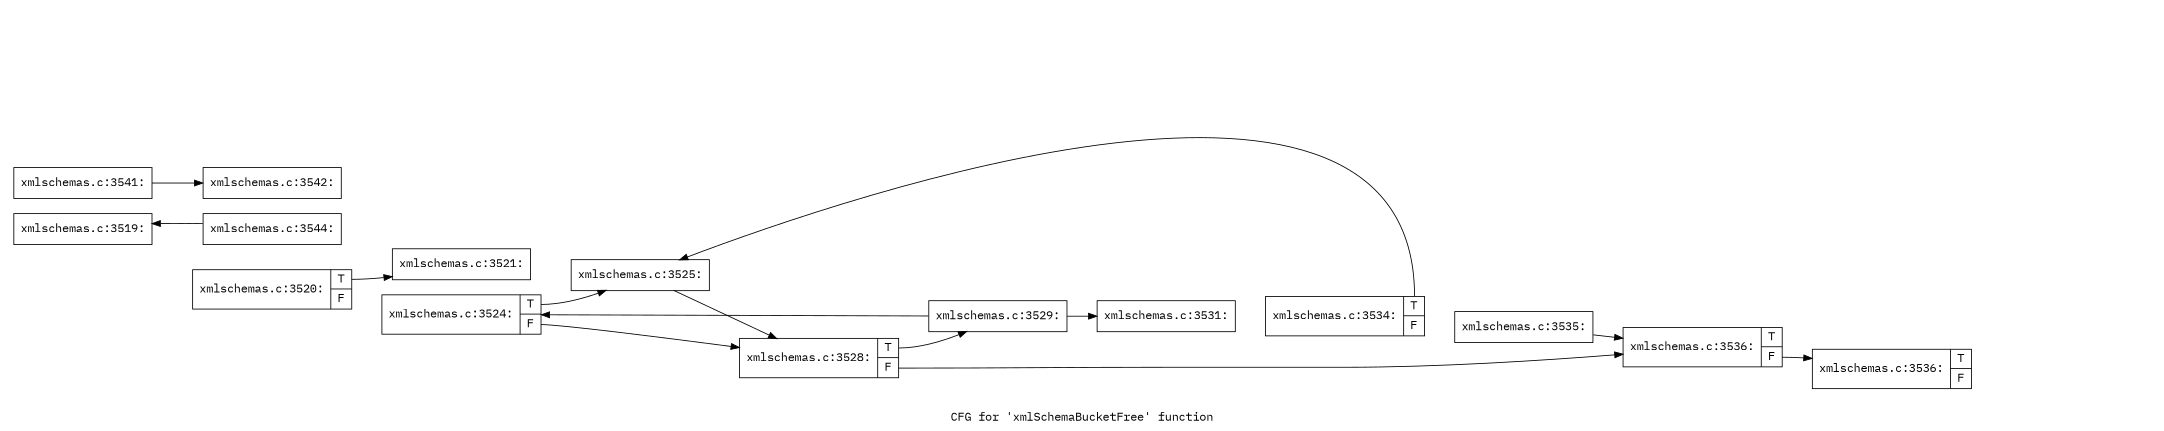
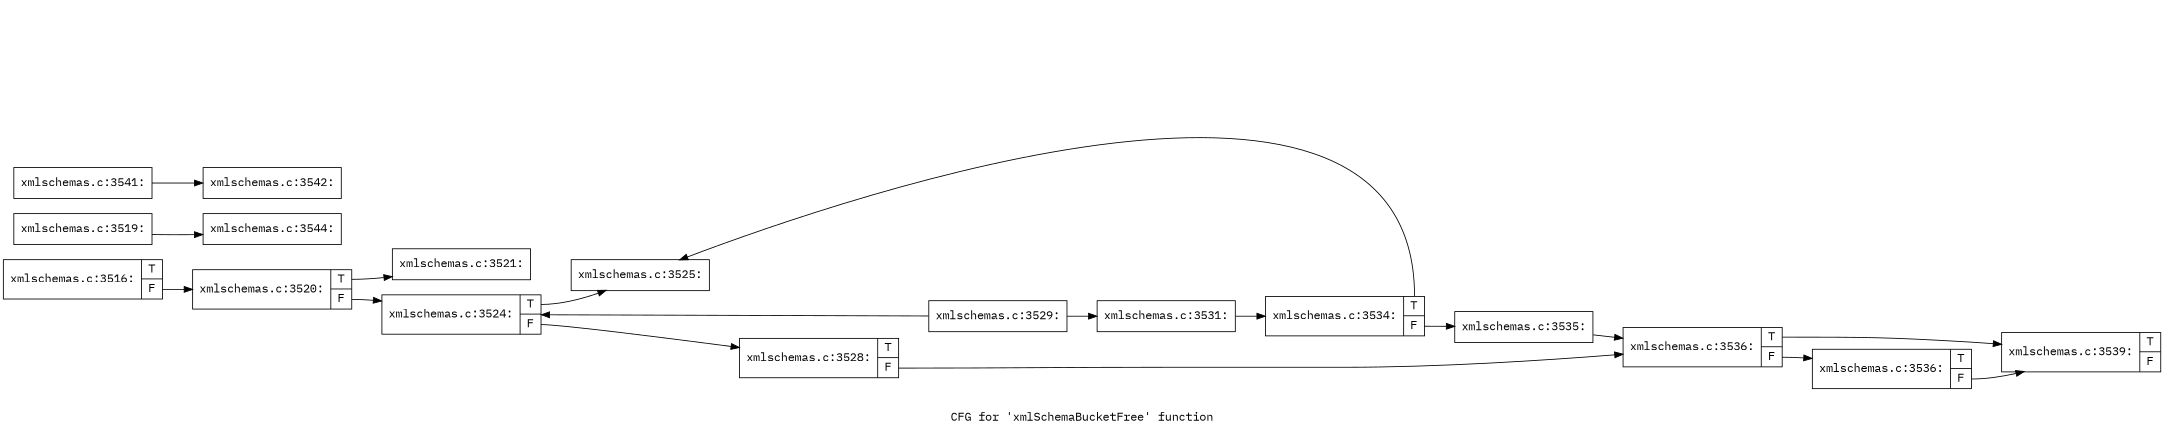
edge "xmlschemas.c:3544:" -> "xmlschemas.c:3519:": reversed
node "xmlschemas.c:3516:": added
edge "xmlschemas.c:3520:" -> "xmlschemas.c:3524:": added
edge "xmlschemas.c:3525:" -> "xmlschemas.c:3528:": removed
edge "xmlschemas.c:3531:" -> "xmlschemas.c:3534:": added
edge "xmlschemas.c:3534:" -> "xmlschemas.c:3535:": added
edge "xmlschemas.c:3528:" -> "xmlschemas.c:3529:": removed
node "xmlschemas.c:3539:": added
